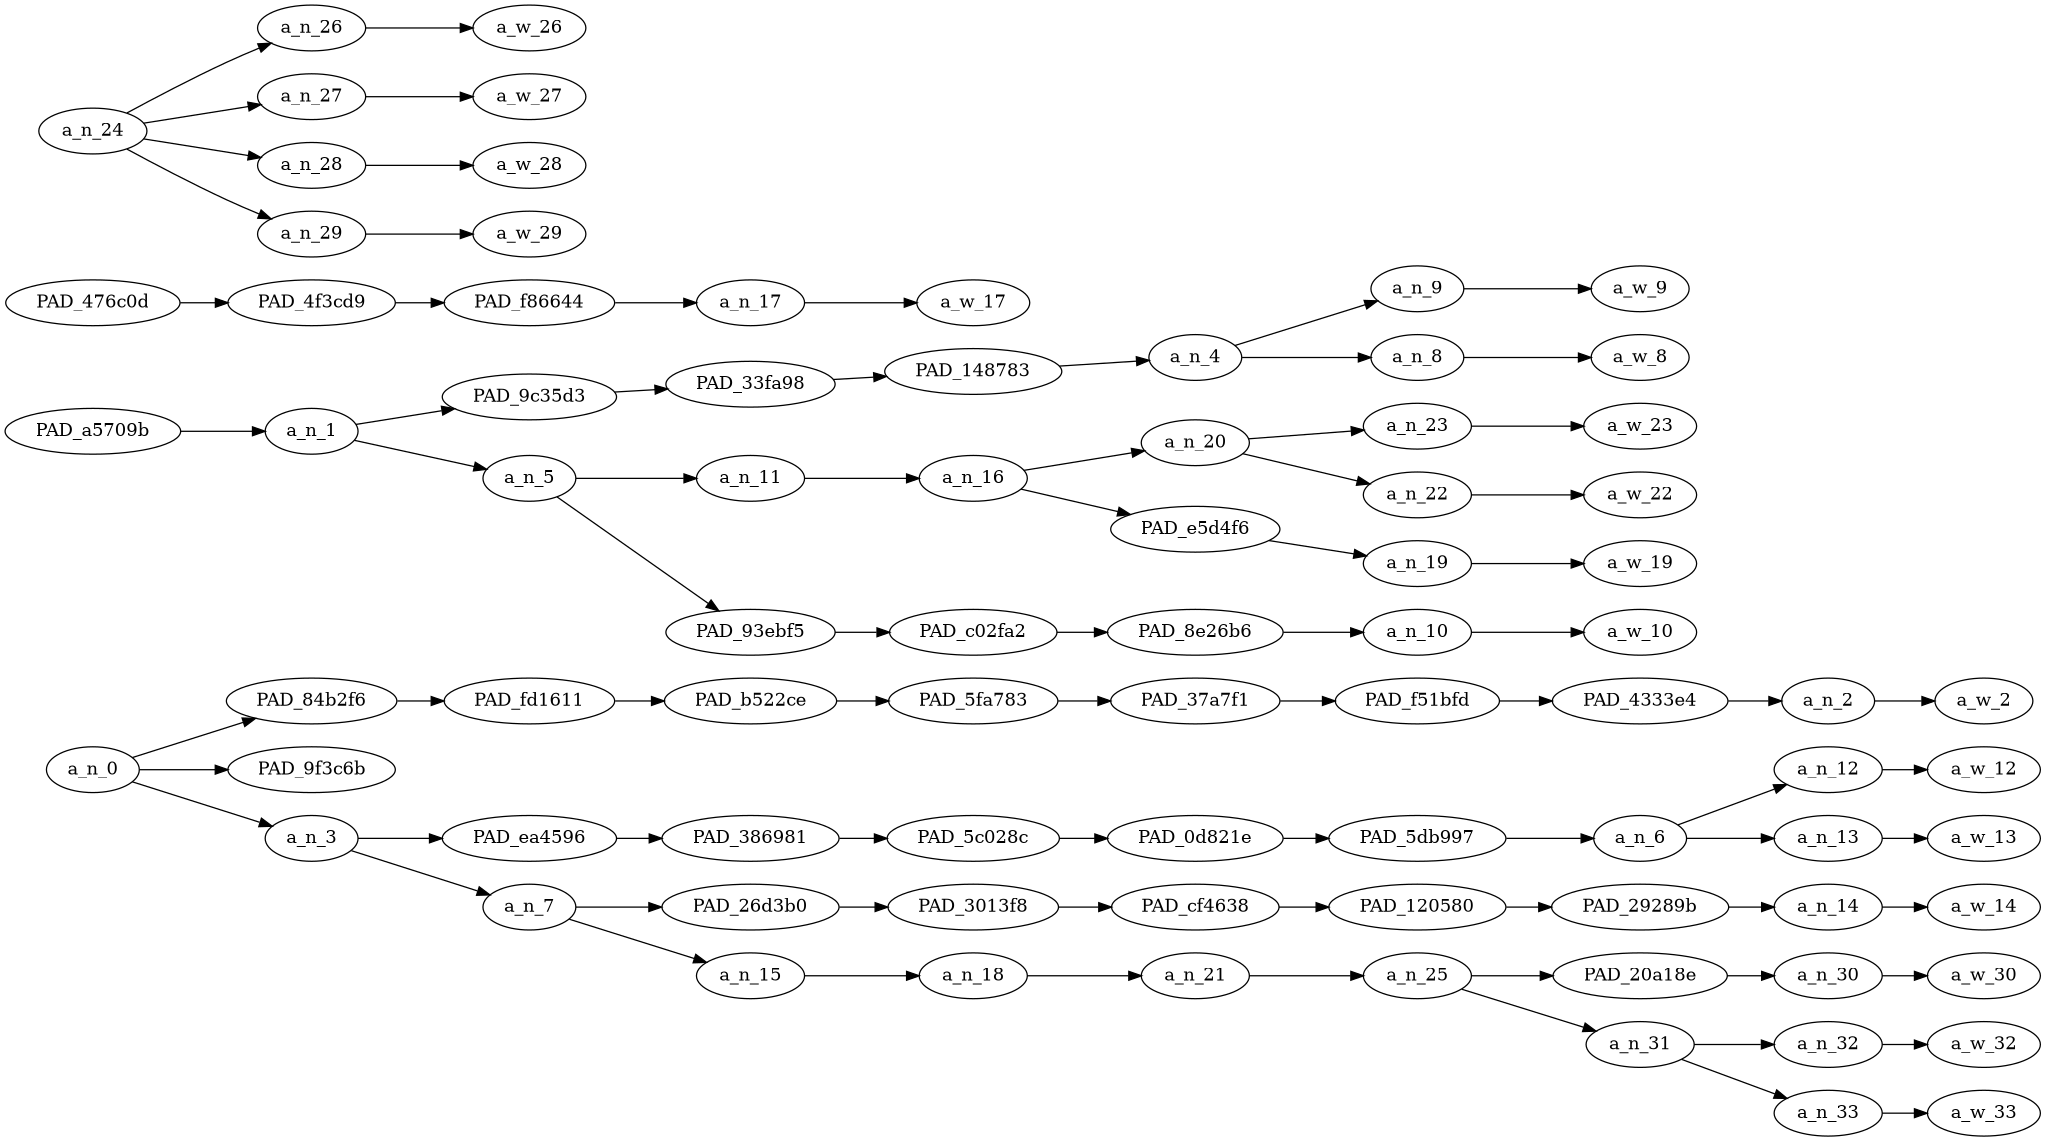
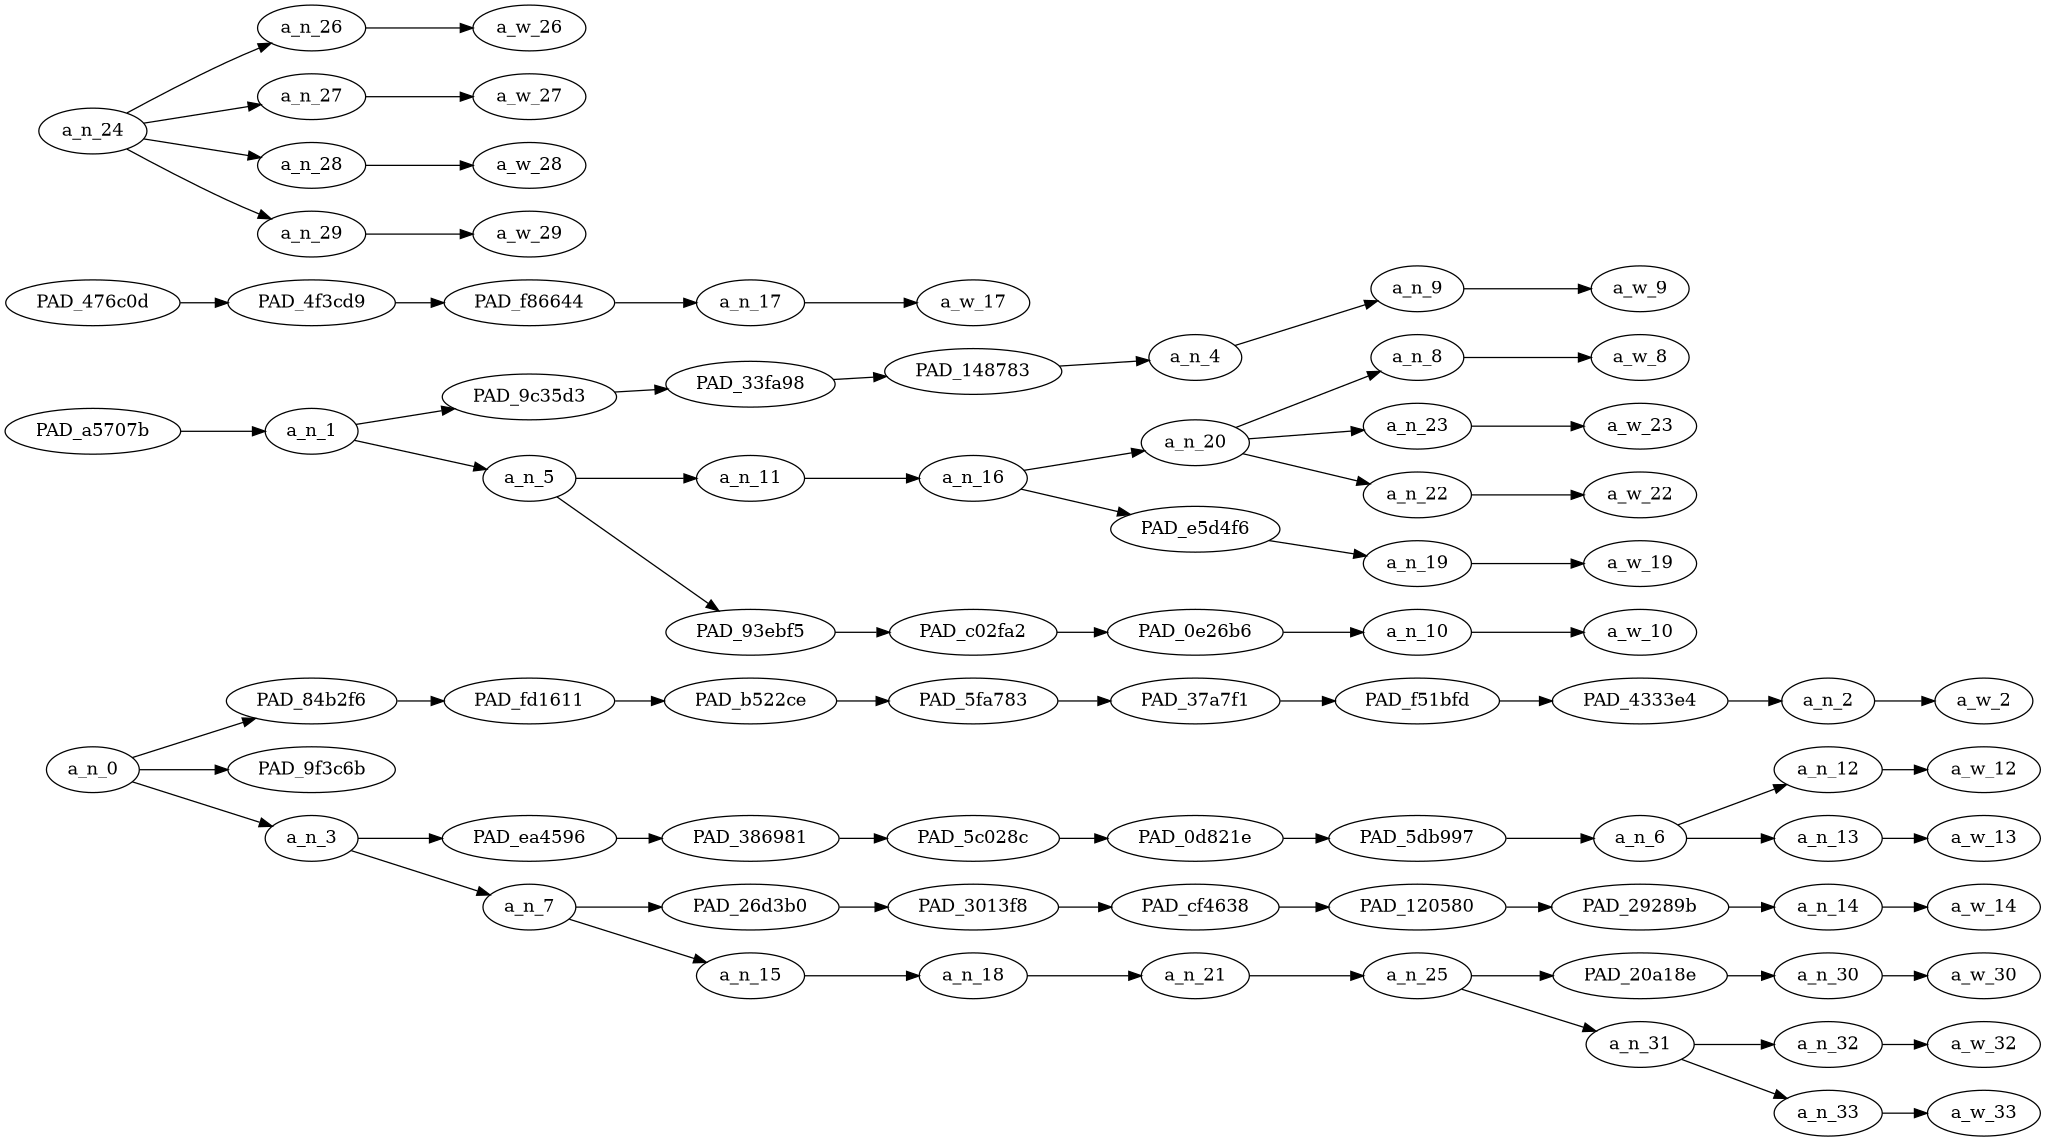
edge "a_n_4" -> "a_n_8": now "a_n_20" -> "a_n_8"
node "PAD_a5709b": label "PAD_a5709b" -> "PAD_a5707b"
node "PAD_8e26b6": label "PAD_8e26b6" -> "PAD_0e26b6"
